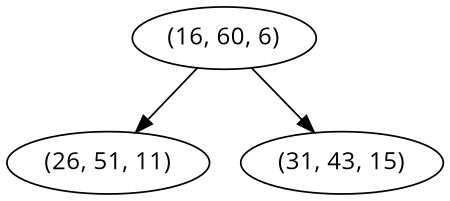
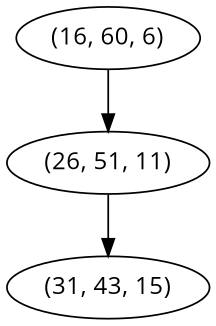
edge "(16, 60, 6)" -> "(31, 43, 15)": now "(26, 51, 11)" -> "(31, 43, 15)"
